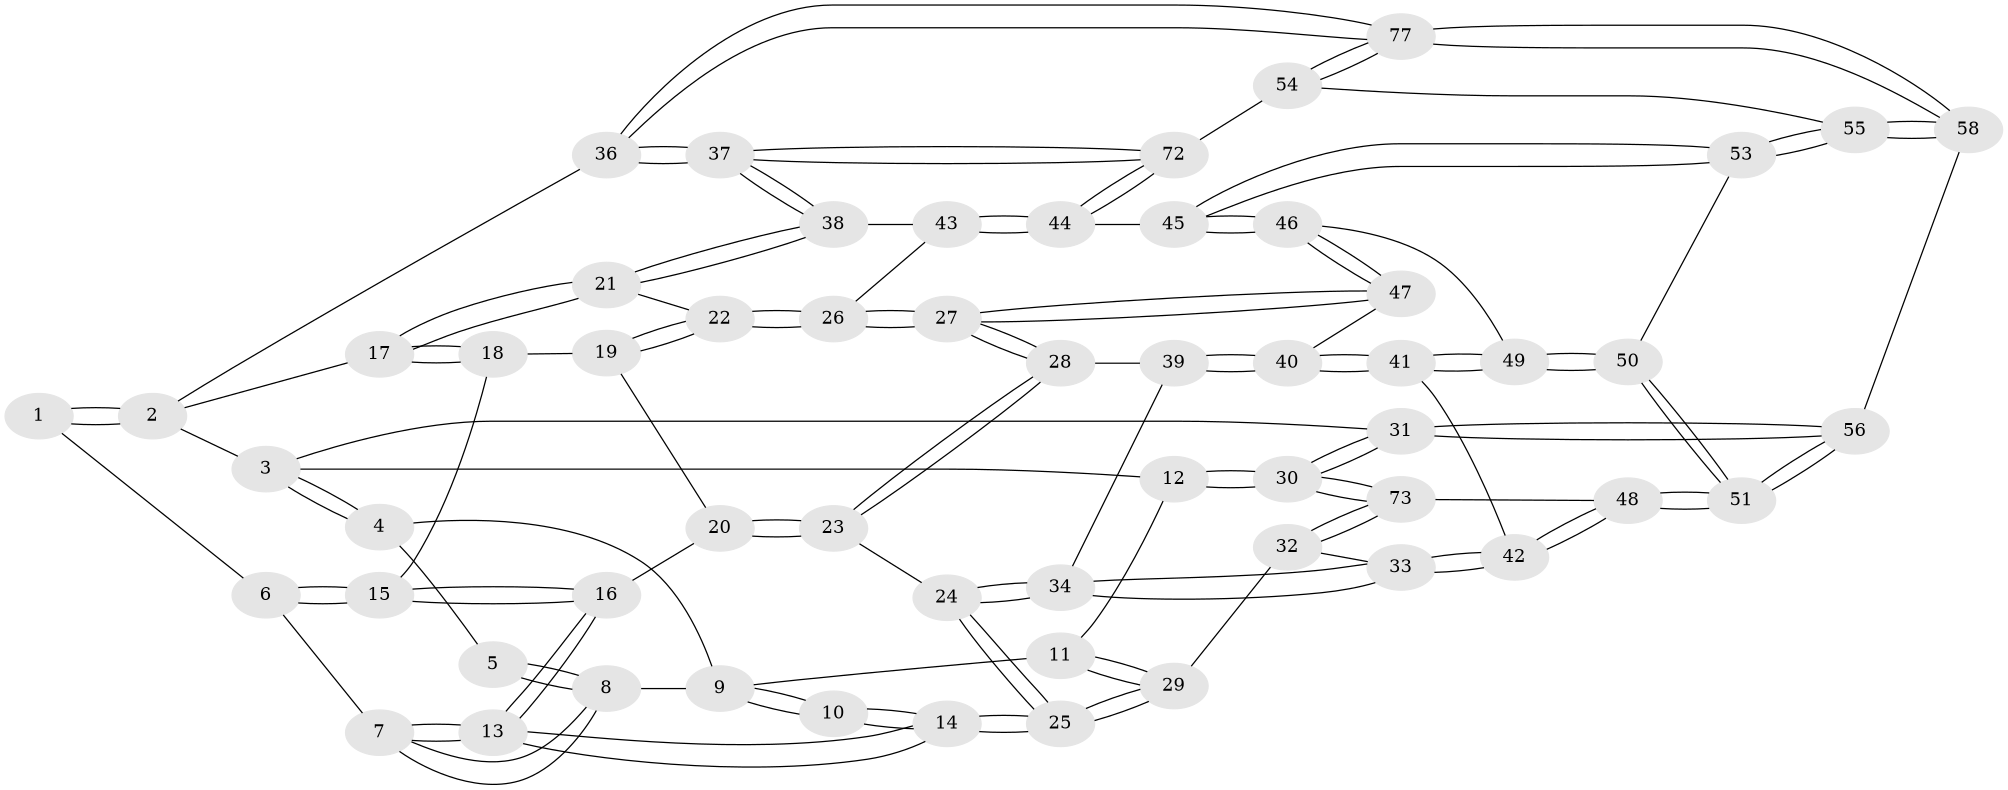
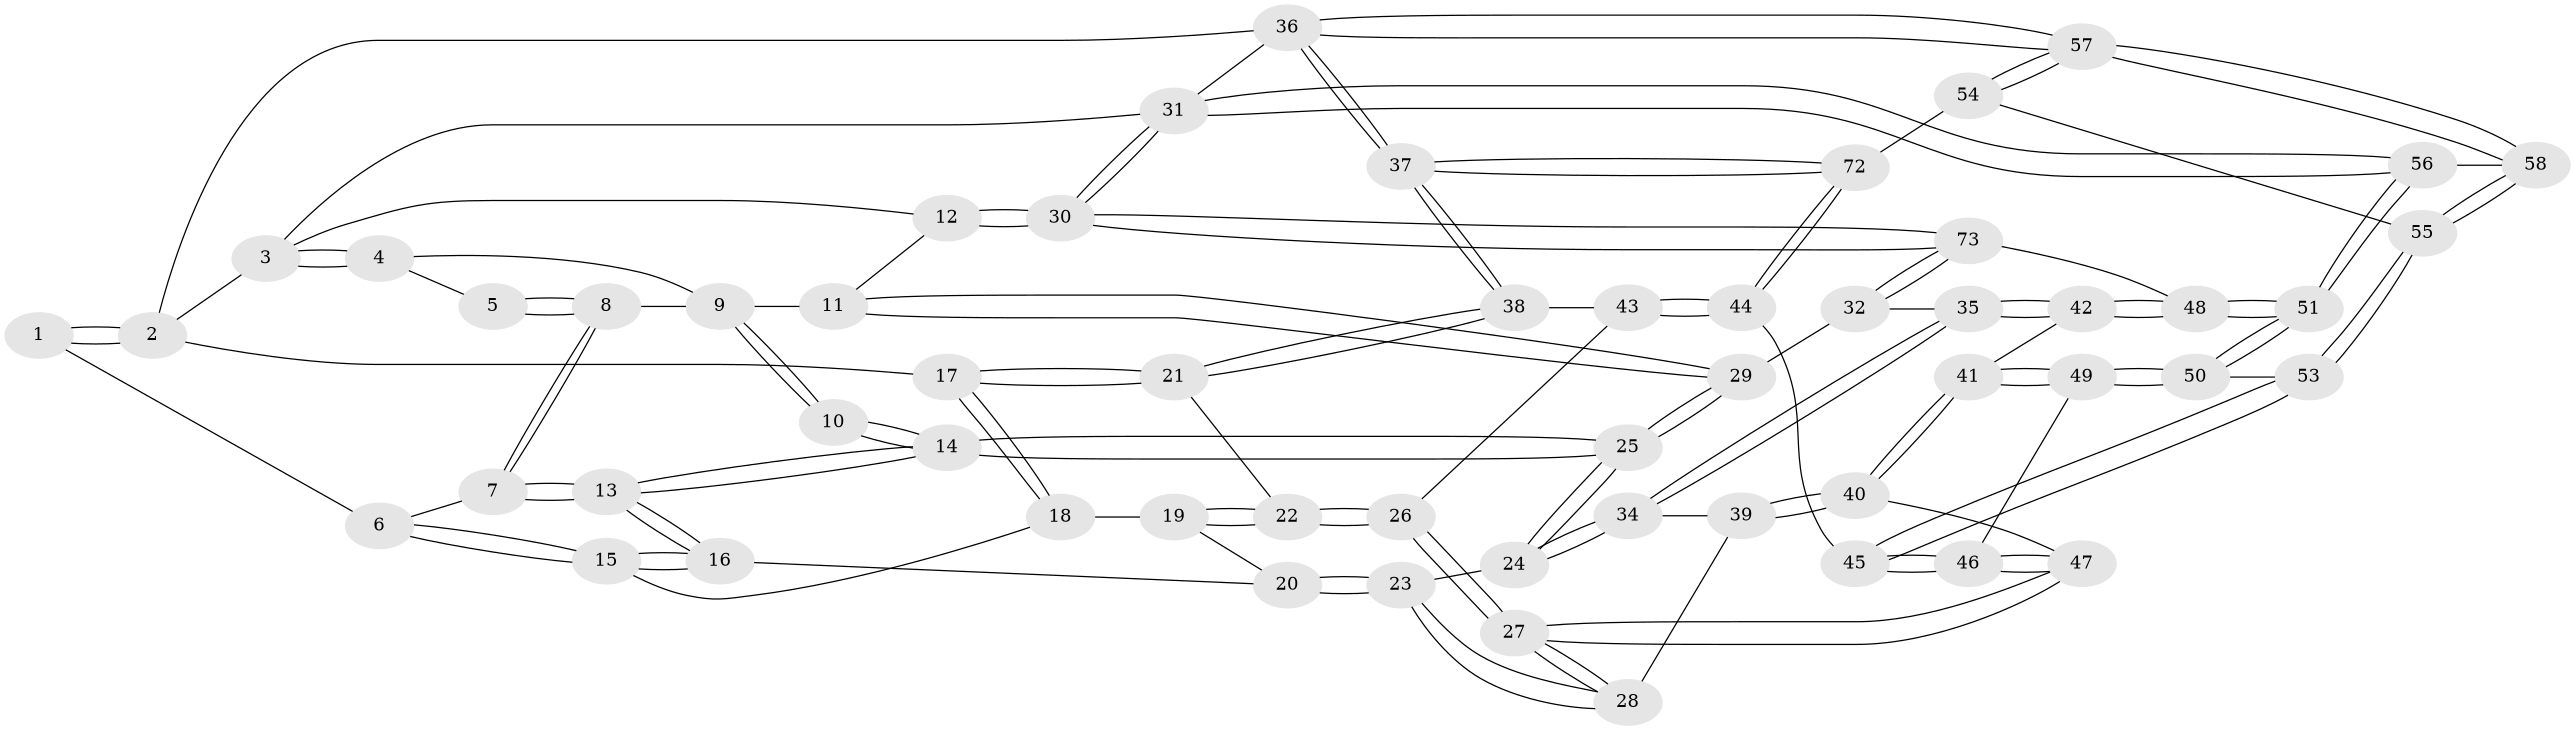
node "77": label "77" -> "57"
edge "36" -- "31": added
node "33": label "33" -> "35"
